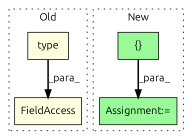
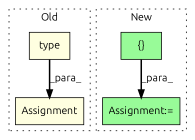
node "FieldAccess": label "FieldAccess" -> "Assignment"
